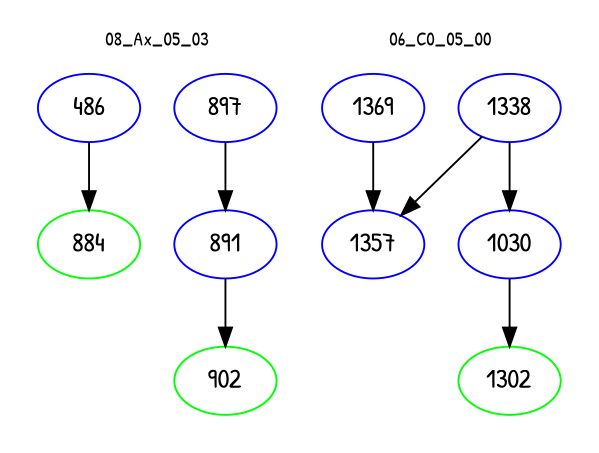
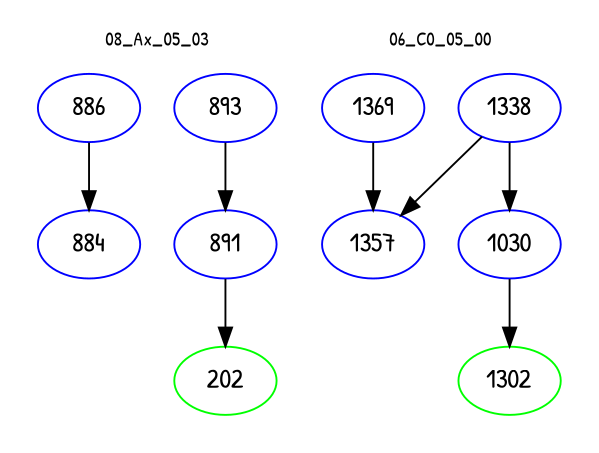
node "486": label "486" -> "886"
node "897": label "897" -> "893"
node "884": color green -> blue
node "902": label "902" -> "202"
